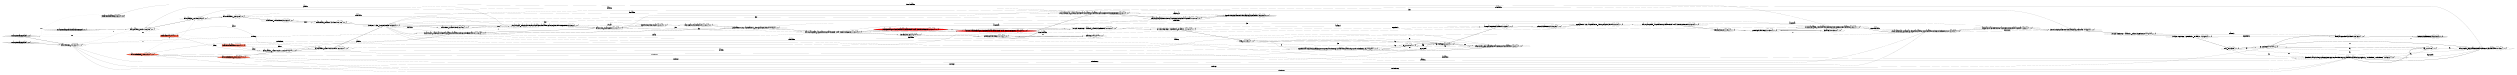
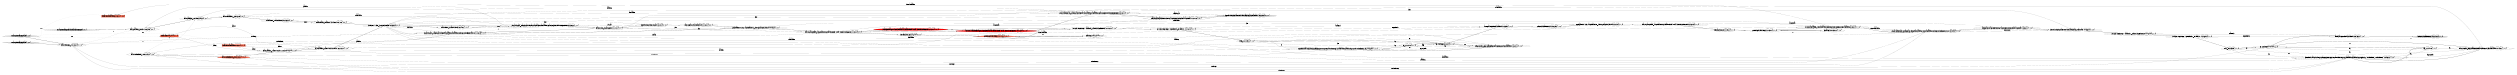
node "boolean deriveMaxParallelism@@@2@@@['1', '0', '0']": fillcolor lightgray -> tomato
edge "boolean scaleOut@@@2@@@['0', '1', '0']" -> "testSavepointRescalingKeyedState['0', '1', '0']": reversed
node "!getRunningJobs(client).isEmpty()@@@17@@@['0', '0', '1']": fillcolor white -> tomato
node "final int numberElements = 1000@@@4@@@['1', '1', '0']": fillcolor tomato -> white
edge "final int numberKeys = 42@@@3@@@['1', '1', '0']" -> "key < numberKeys@@@20@@@['1', '1', '0']": removed, label "numberKeys"
